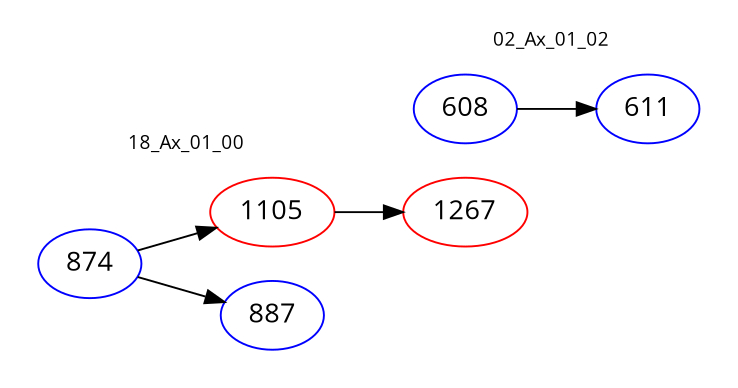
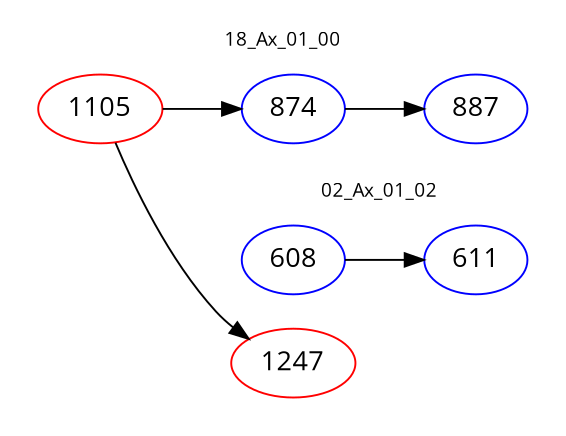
node "1267": label "1267" -> "1247"
edge "874" -> "1105": reversed
